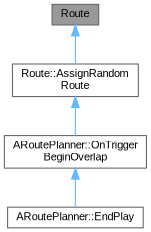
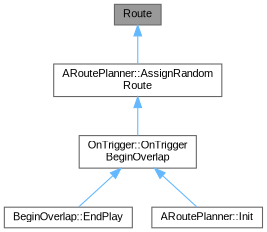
node "Route::AssignRandom Route": label "Route::AssignRandom Route" -> "ARoutePlanner::AssignRandom Route"
node "ARoutePlanner::OnTrigger BeginOverlap": label "ARoutePlanner::OnTrigger BeginOverlap" -> "OnTrigger::OnTrigger BeginOverlap"
node "ARoutePlanner::EndPlay": label "ARoutePlanner::EndPlay" -> "BeginOverlap::EndPlay"
node "ARoutePlanner::Init": added
